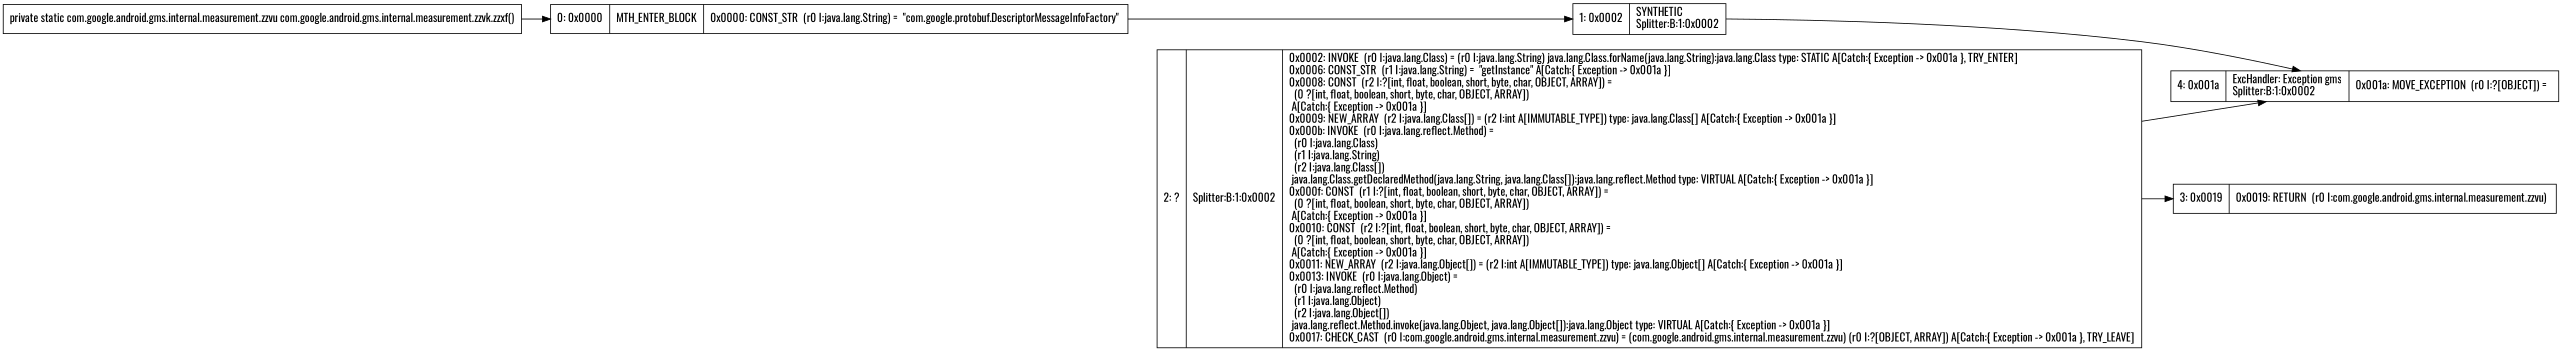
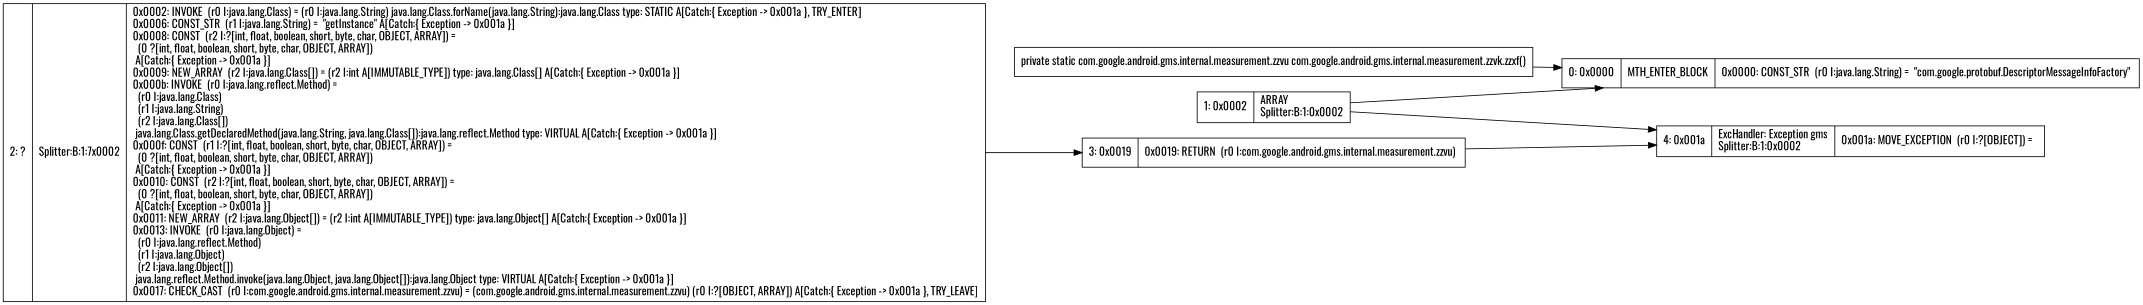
node "1: 0x0002": text "SYNTHETIC" -> "ARRAY"
edge "0: 0x0000" -> "1: 0x0002": reversed
edge "2: ?" -> "4: 0x001a": now "3: 0x0019" -> "4: 0x001a"
node "2: ?": text "Splitter:B:1:0x0002" -> "Splitter:B:1:7x0002"
